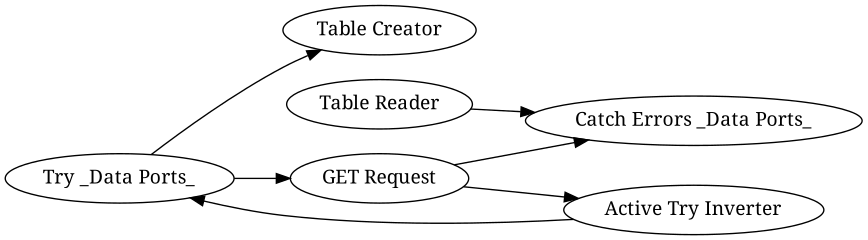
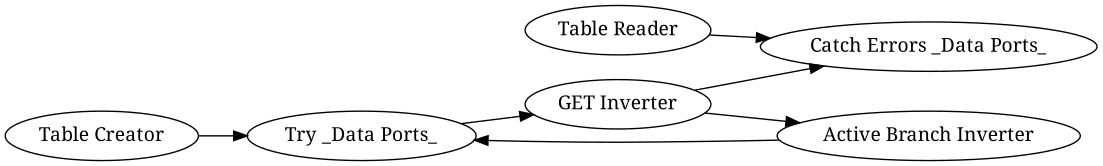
edge "Try _Data Ports_" -> "Table Creator": reversed
node "GET Request": label "GET Request" -> "GET Inverter"
node "Active Try Inverter": label "Active Try Inverter" -> "Active Branch Inverter"
